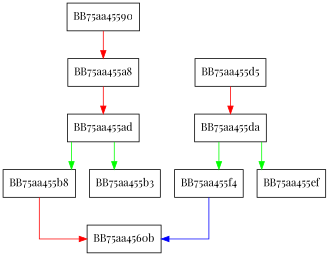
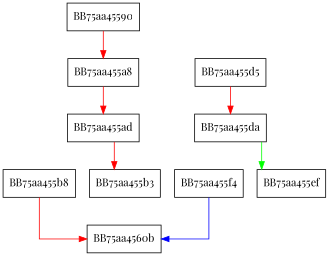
edge "BB75aa455ad" -> "BB75aa455b8": removed
edge "BB75aa455ad" -> "BB75aa455b3": color green -> red
edge "BB75aa455da" -> "BB75aa455f4": removed
